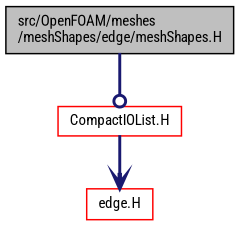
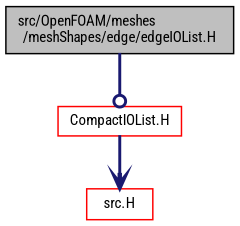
node "src/OpenFOAM/meshes /meshShapes/edge/meshShapes.H": label "src/OpenFOAM/meshes /meshShapes/edge/meshShapes.H" -> "src/OpenFOAM/meshes /meshShapes/edge/edgeIOList.H"
node "edge.H": label "edge.H" -> "src.H"
